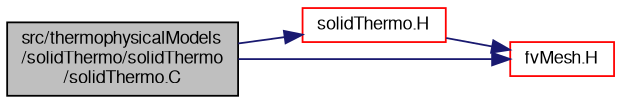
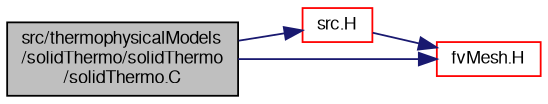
node "solidThermo.H": label "solidThermo.H" -> "src.H"
